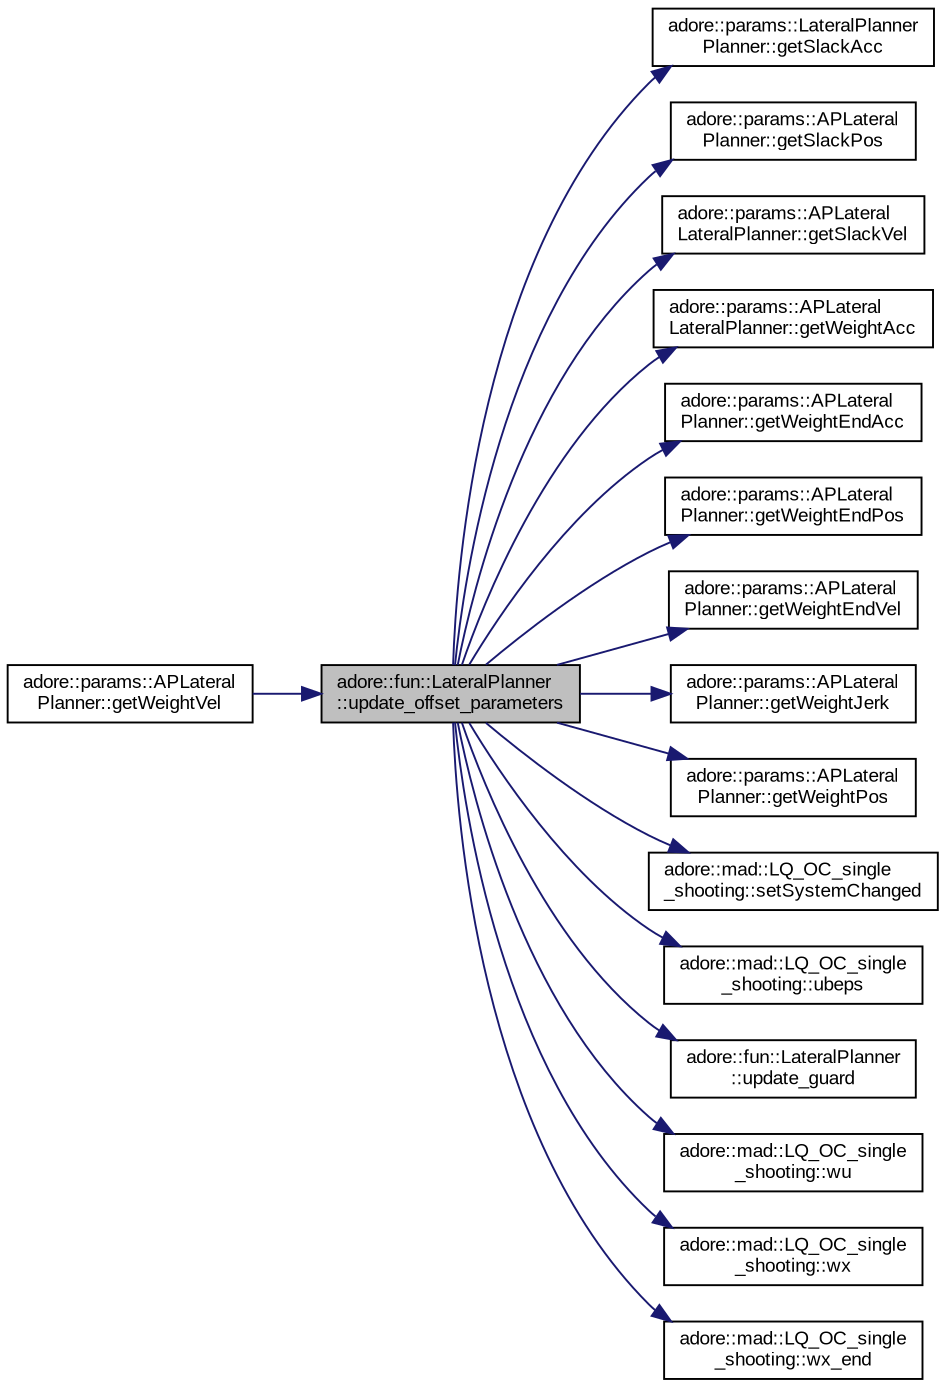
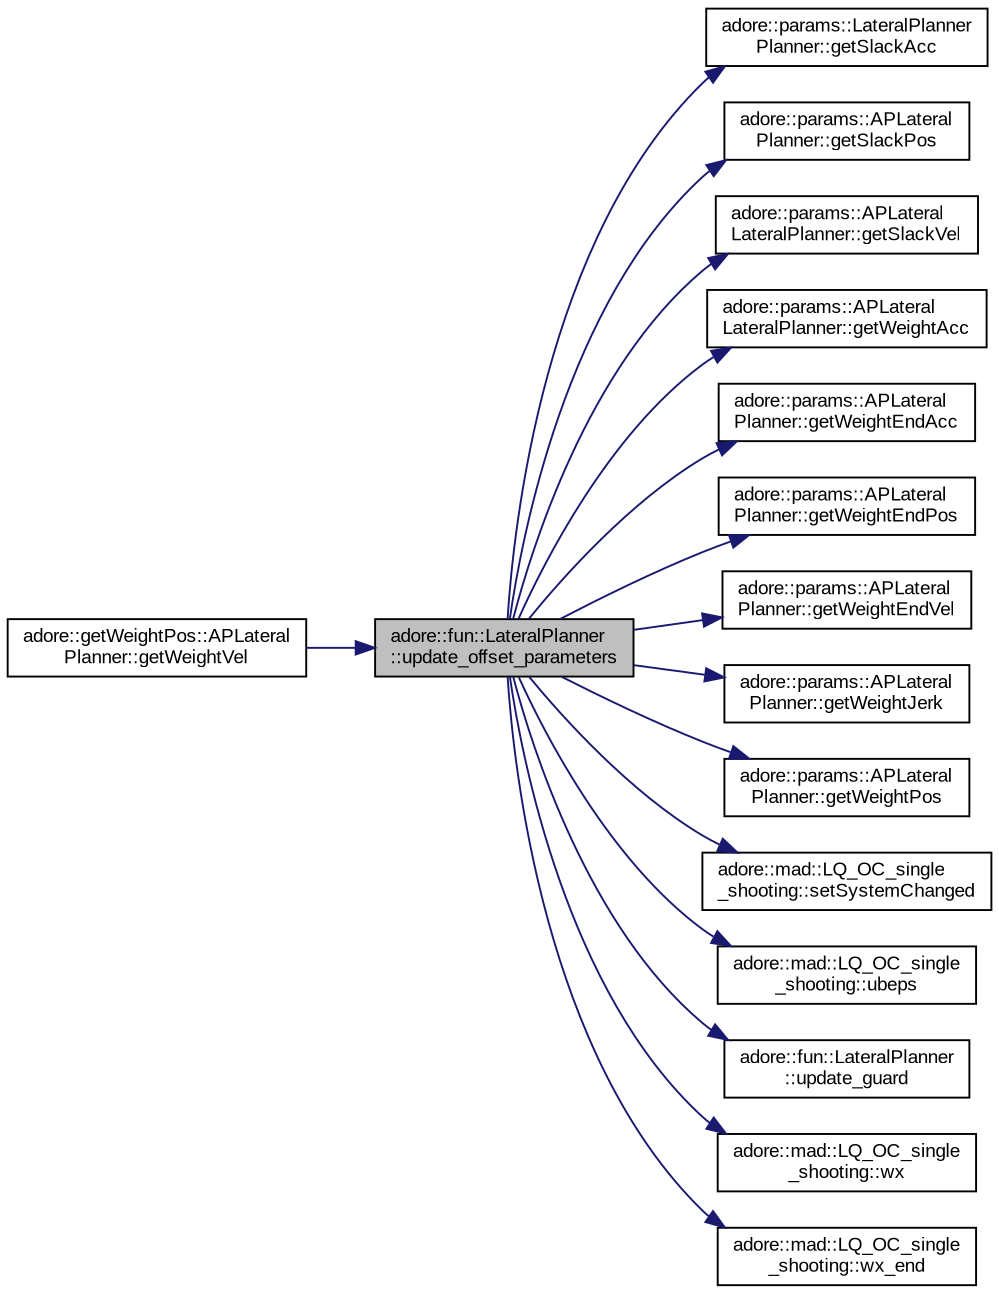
node "adore::params::APLateral Planner::getWeightVel": label "adore::params::APLateral Planner::getWeightVel" -> "adore::getWeightPos::APLateral Planner::getWeightVel"
node "adore::mad::LQ_OC_single _shooting::wu": removed
